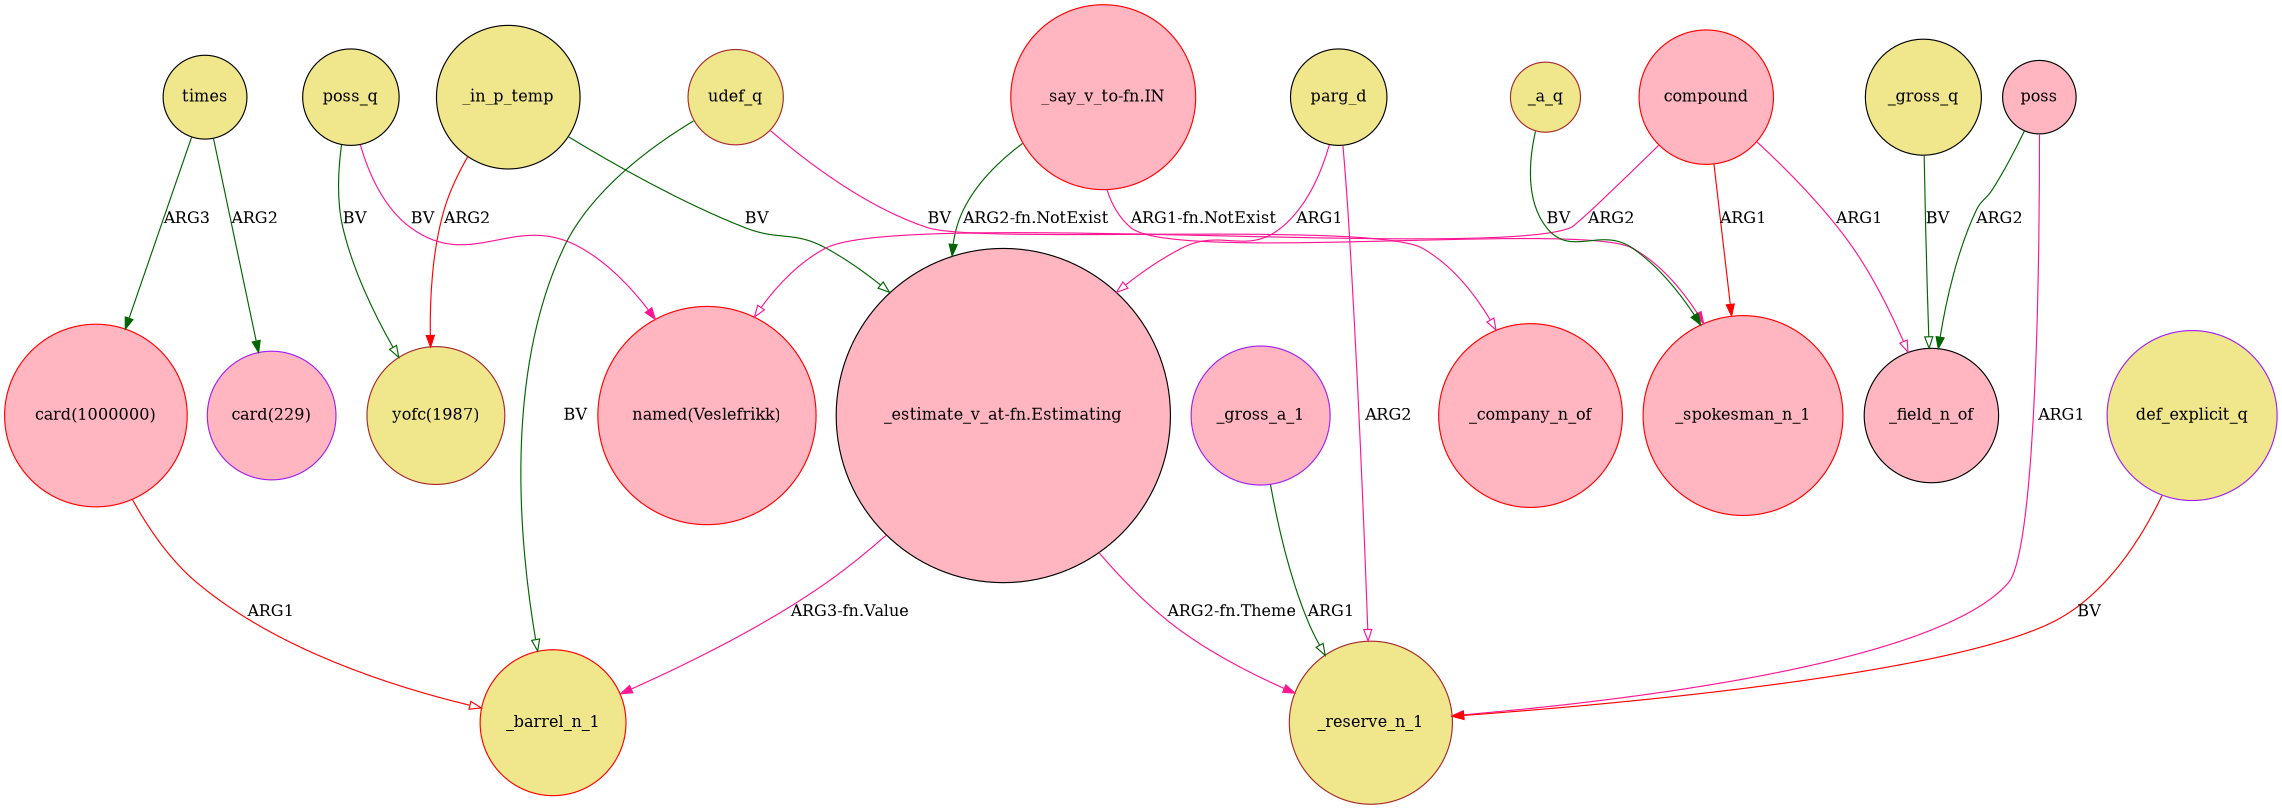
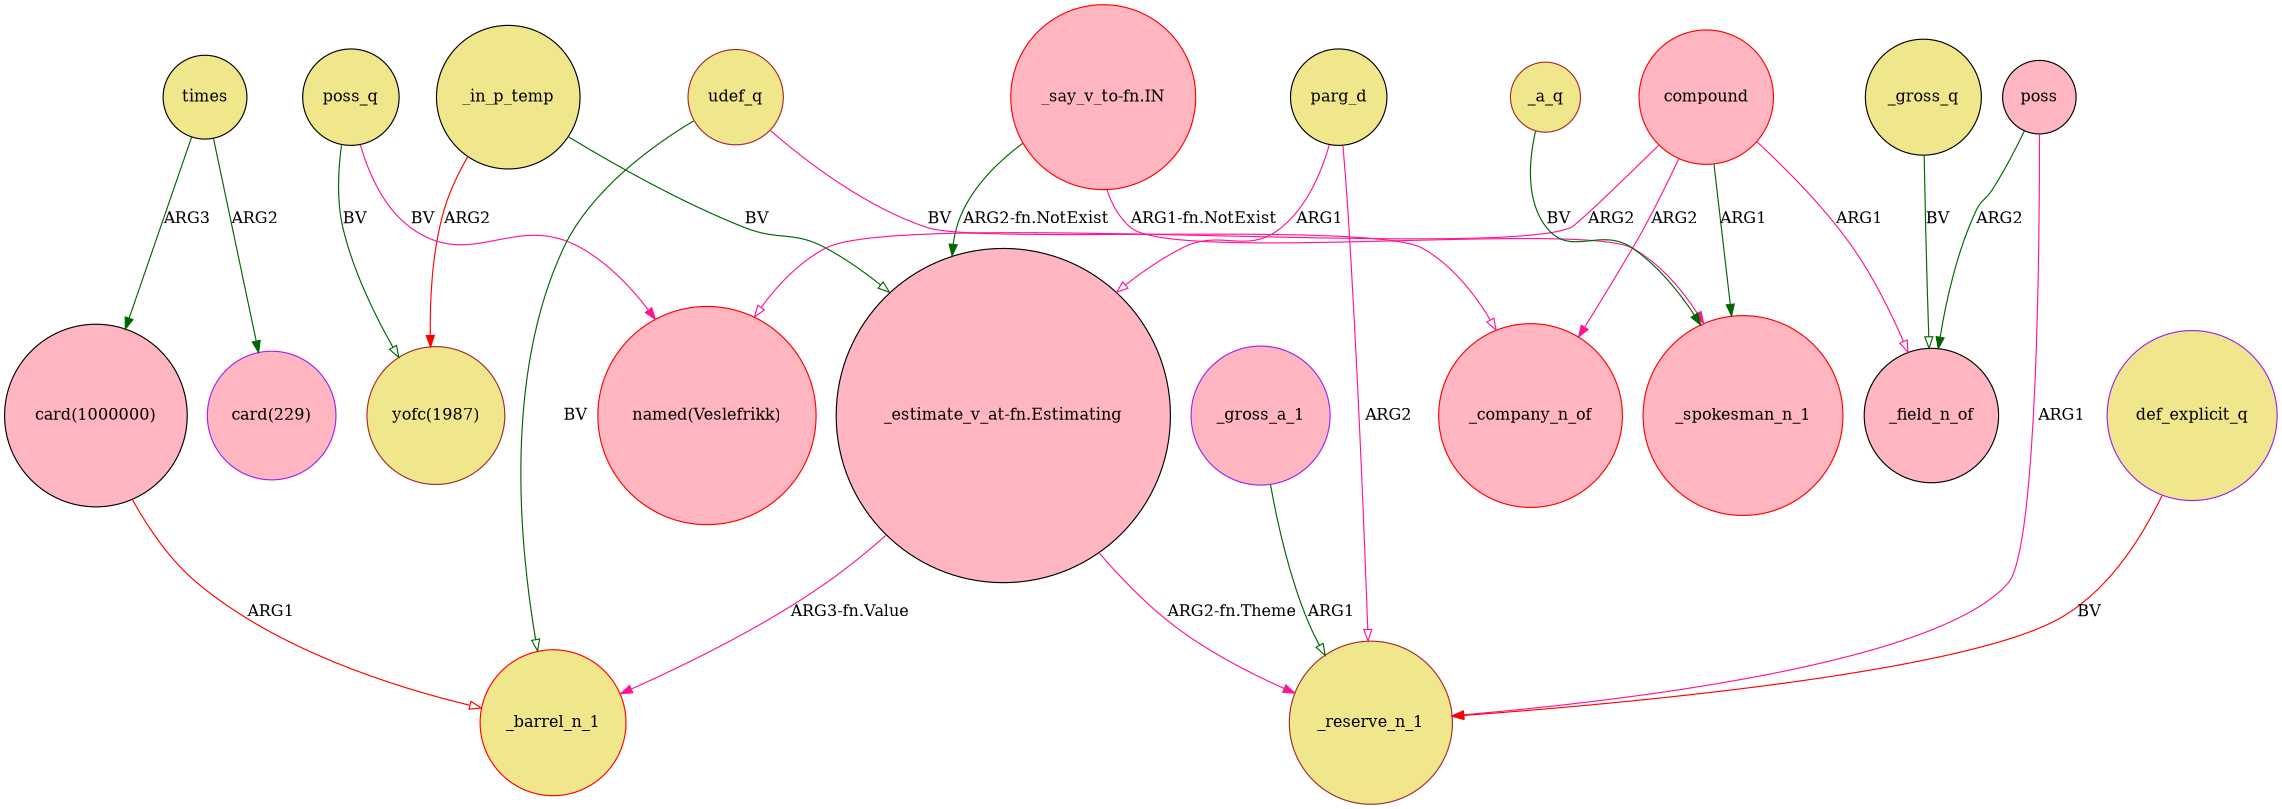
edge "compound" -> "_spokesman_n_1": color red -> darkgreen
edge "compound" -> "_company_n_of": added, label "ARG2"
node "card(1000000)": color red -> black
